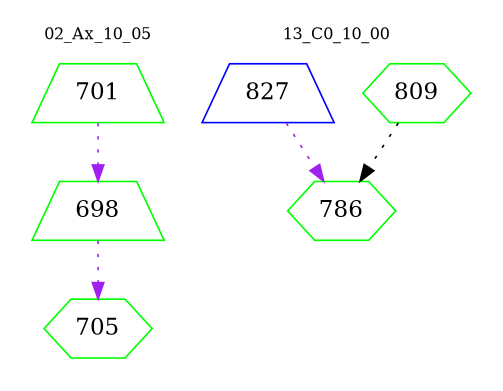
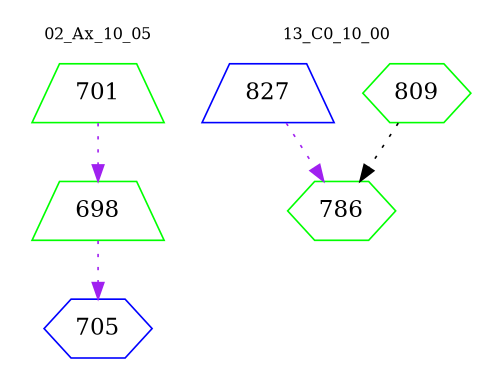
node "705": color green -> blue
